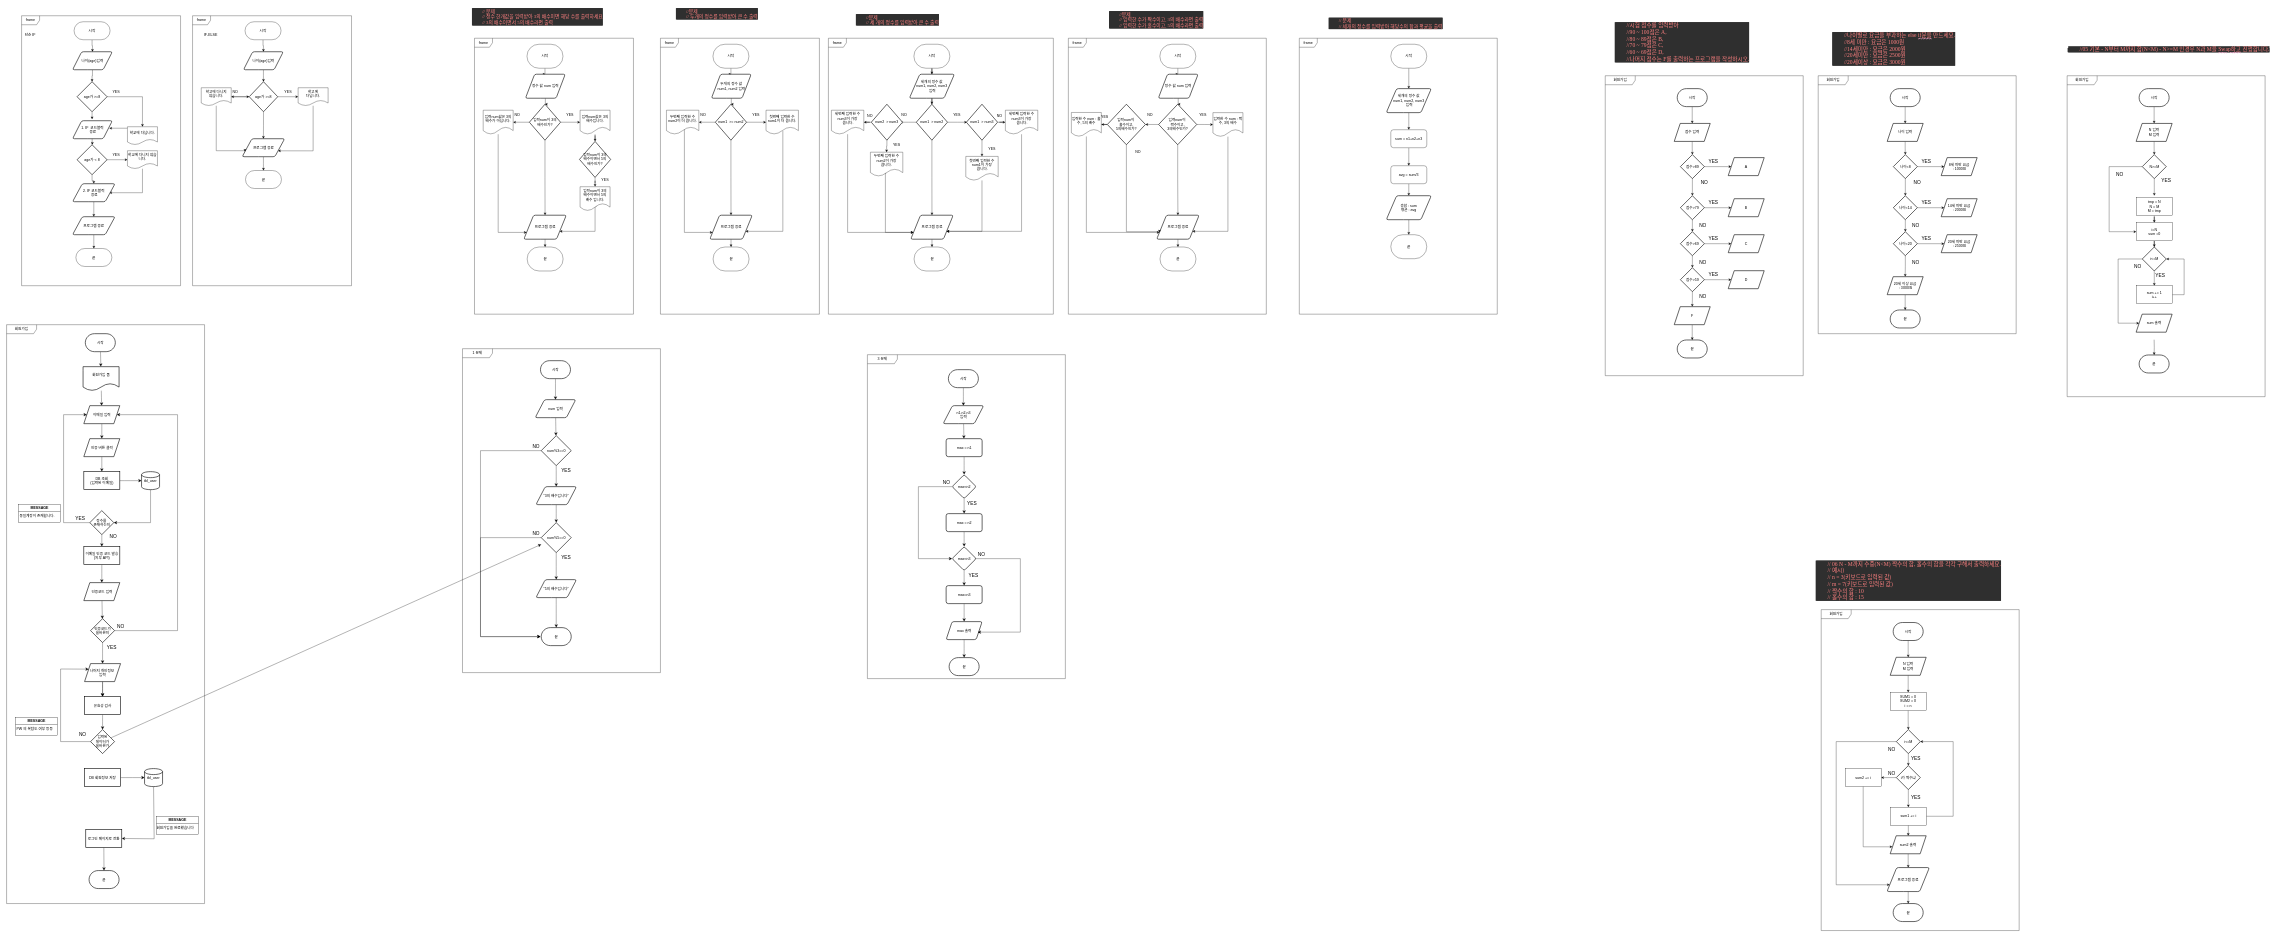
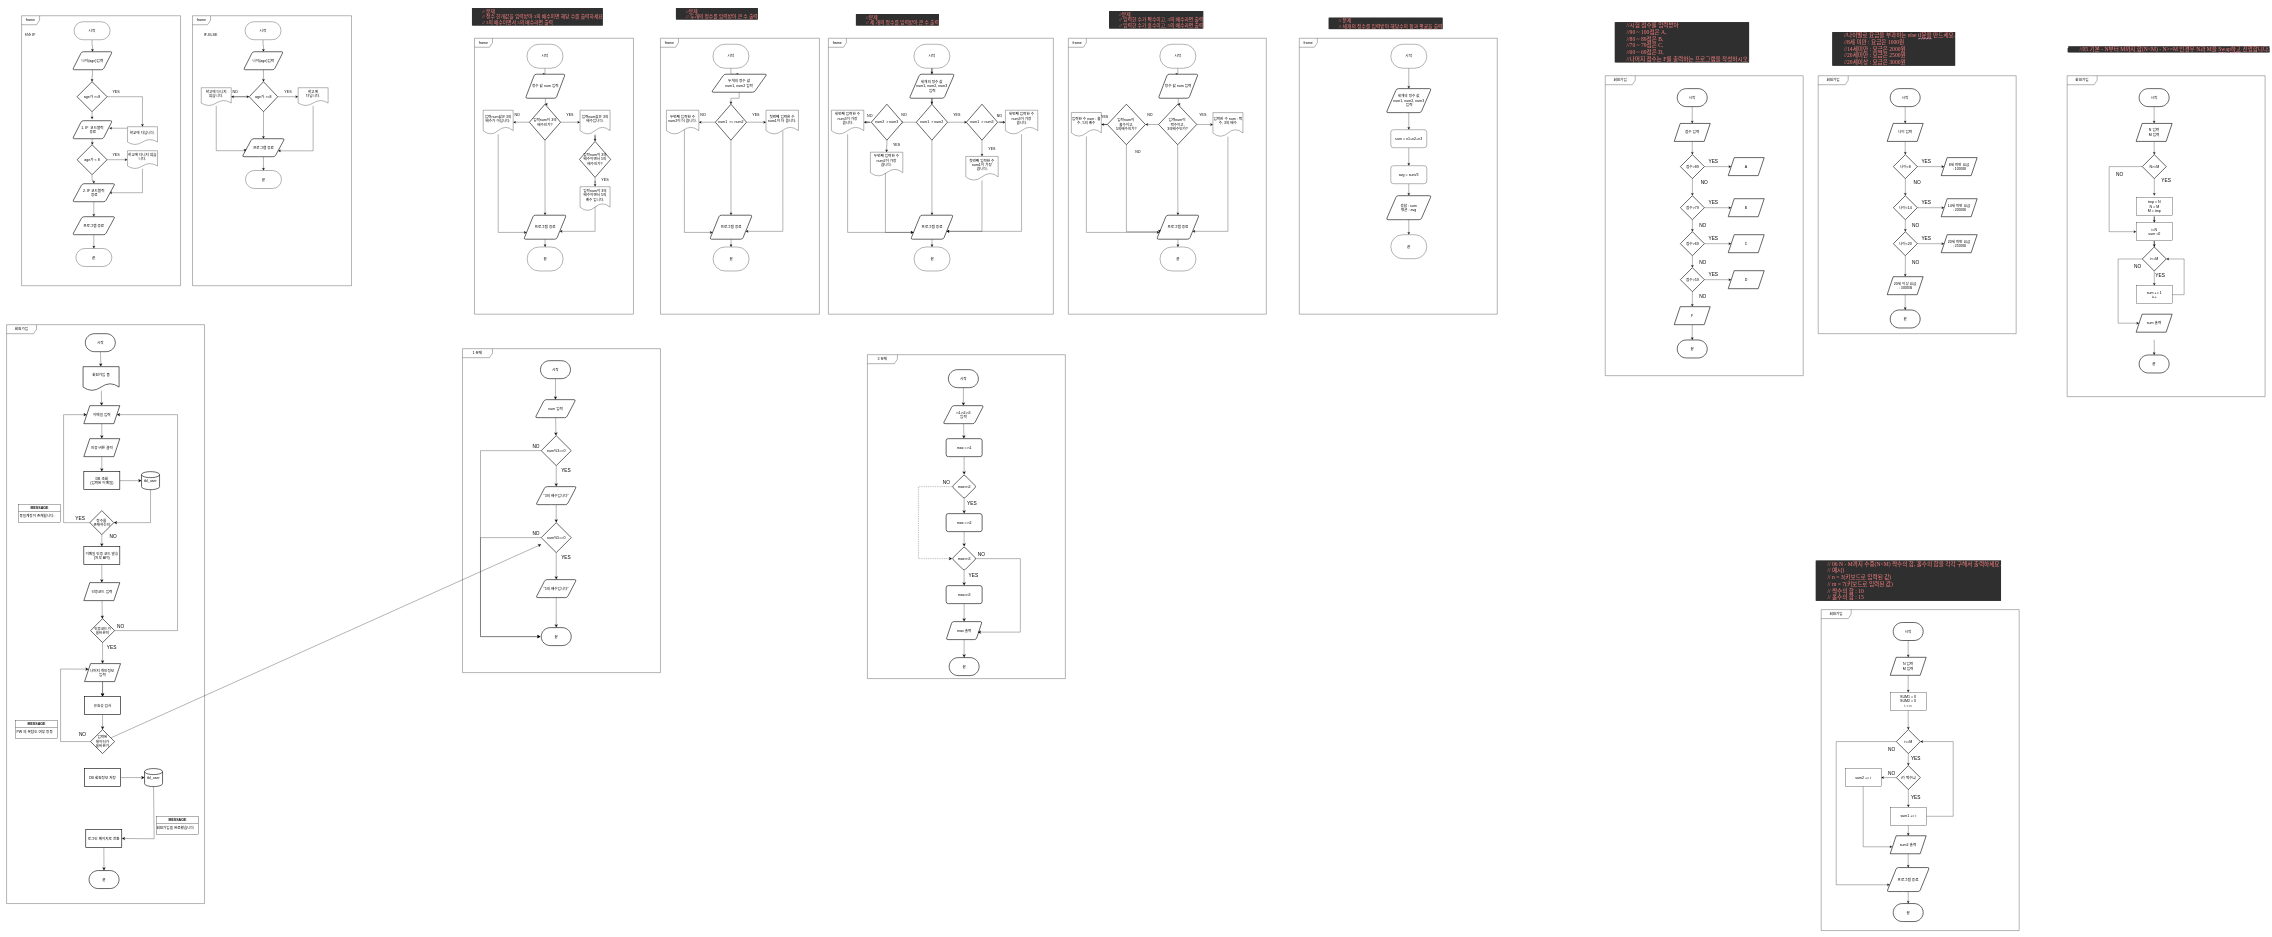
node "두개의 정수 값 num1, num2 입력": size 40x24 -> 56x18
edge "max<n2" -> "max<n3": style solid -> dashed
node "MESSAGE PW 의 복잡도 여부 등등": moved (36, 727) -> (36, 730)
